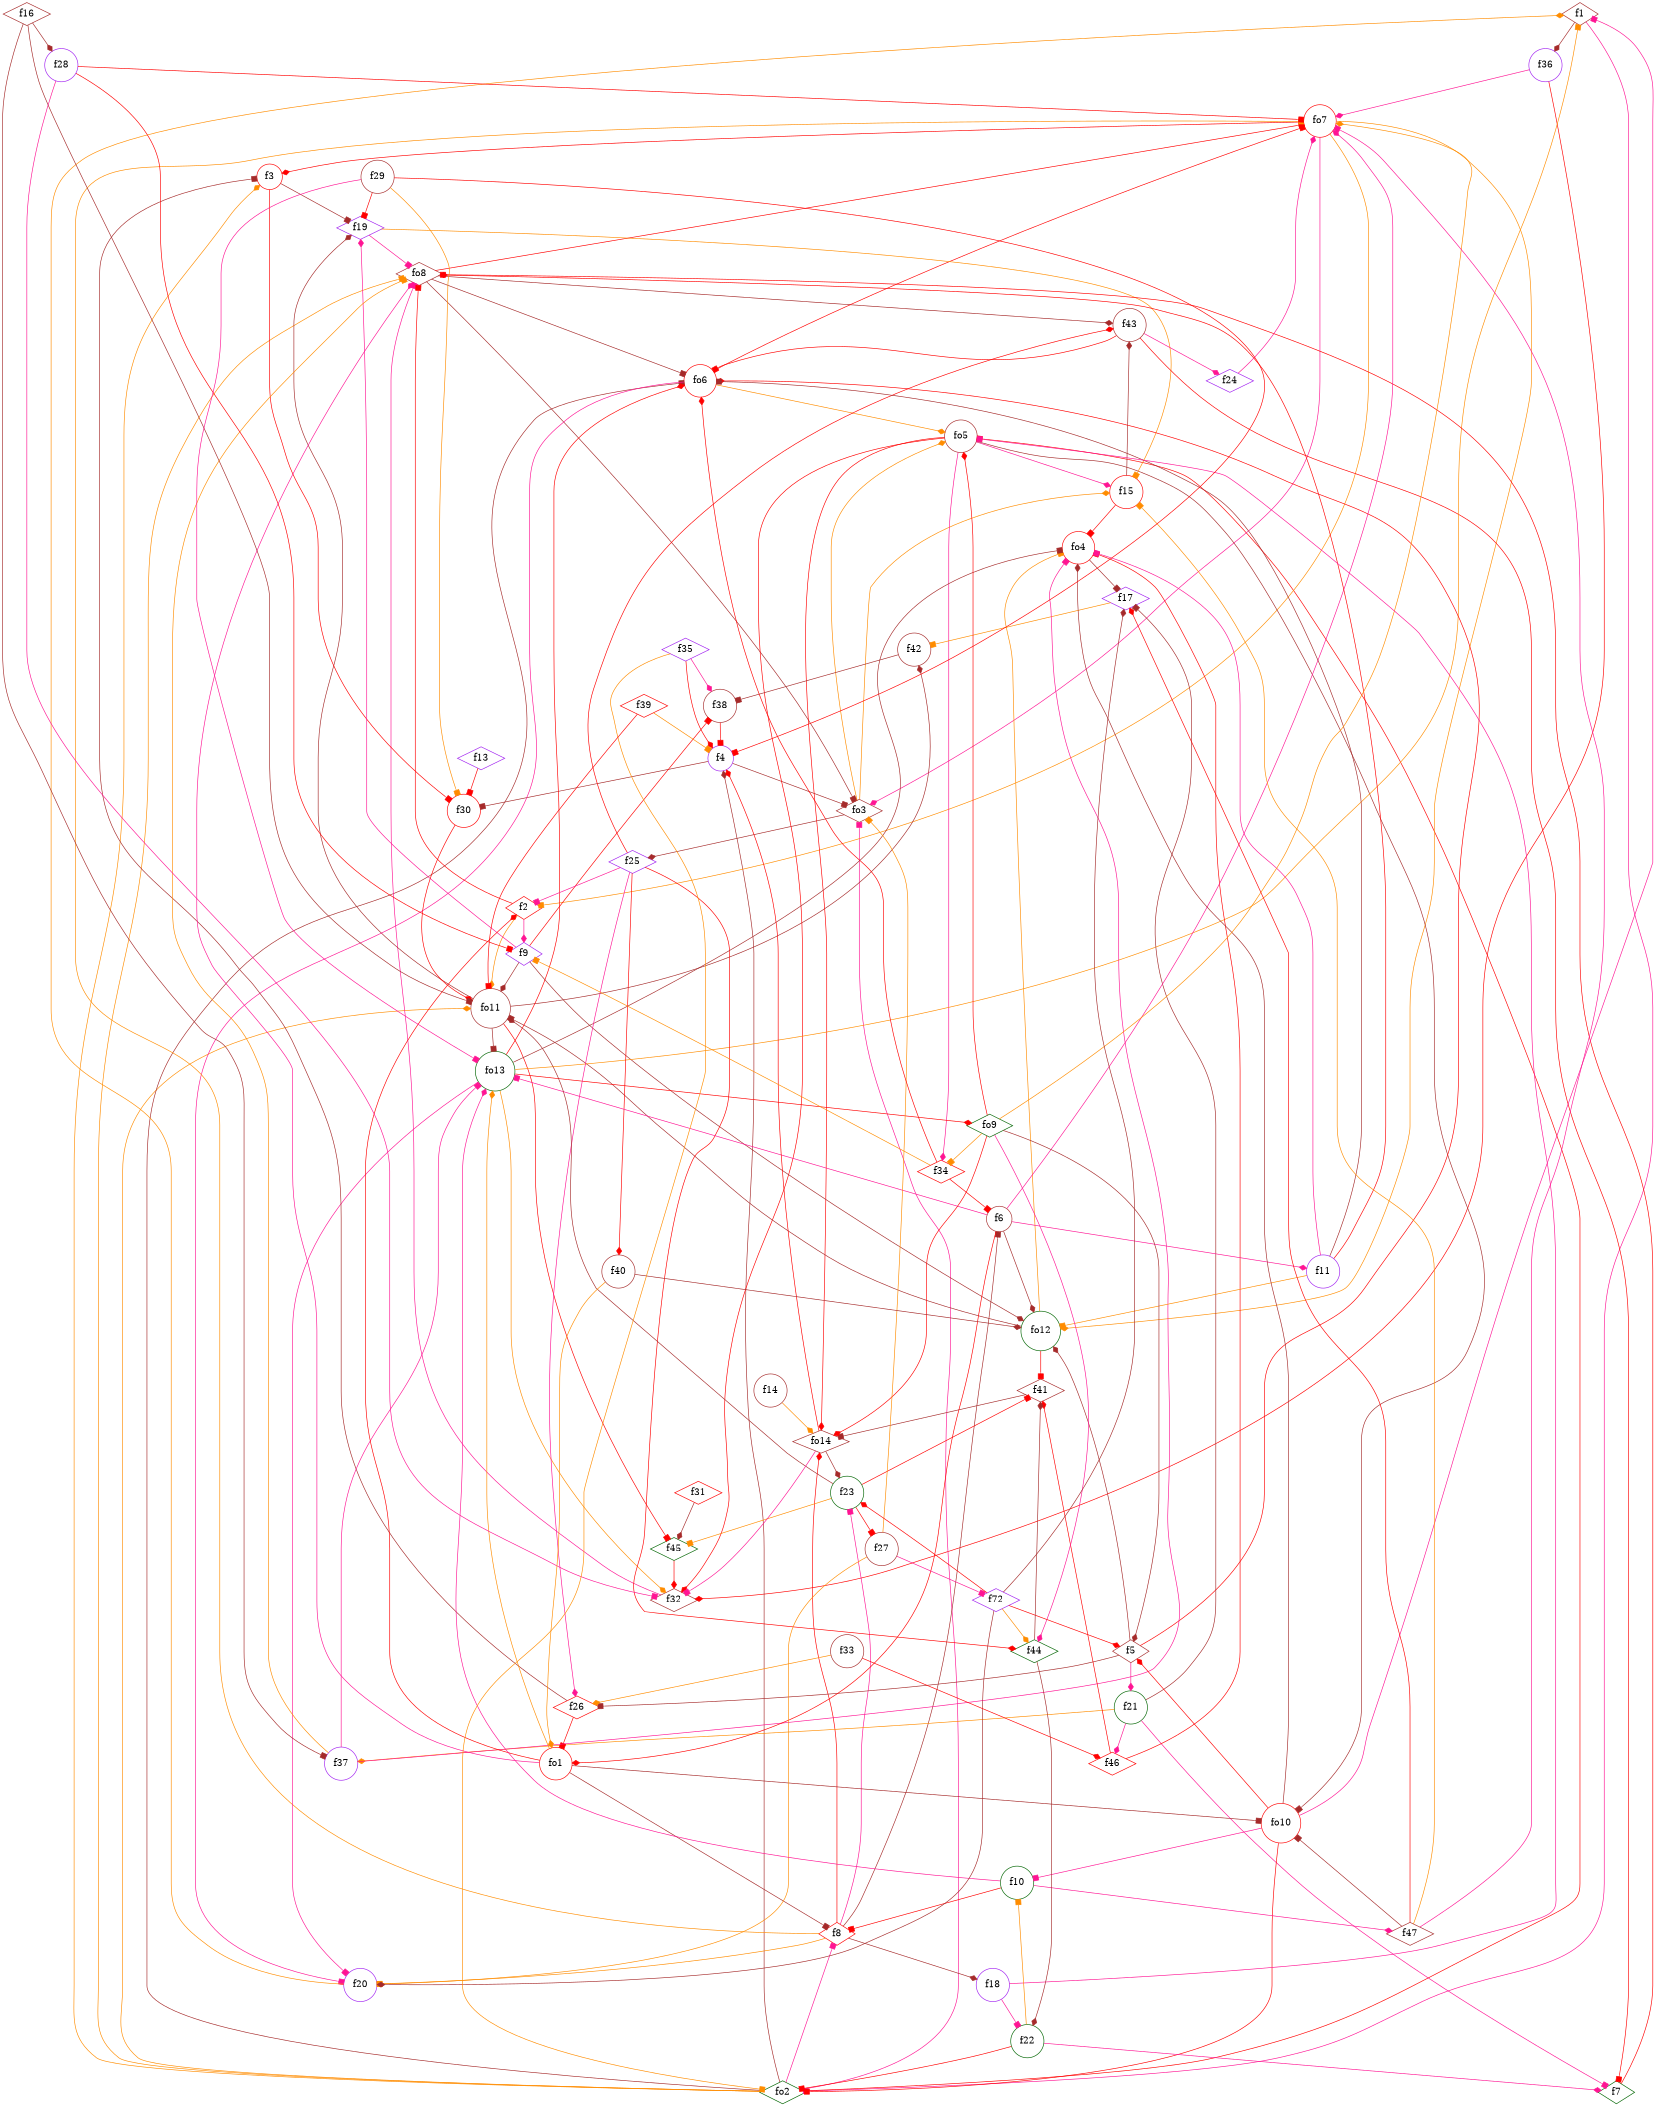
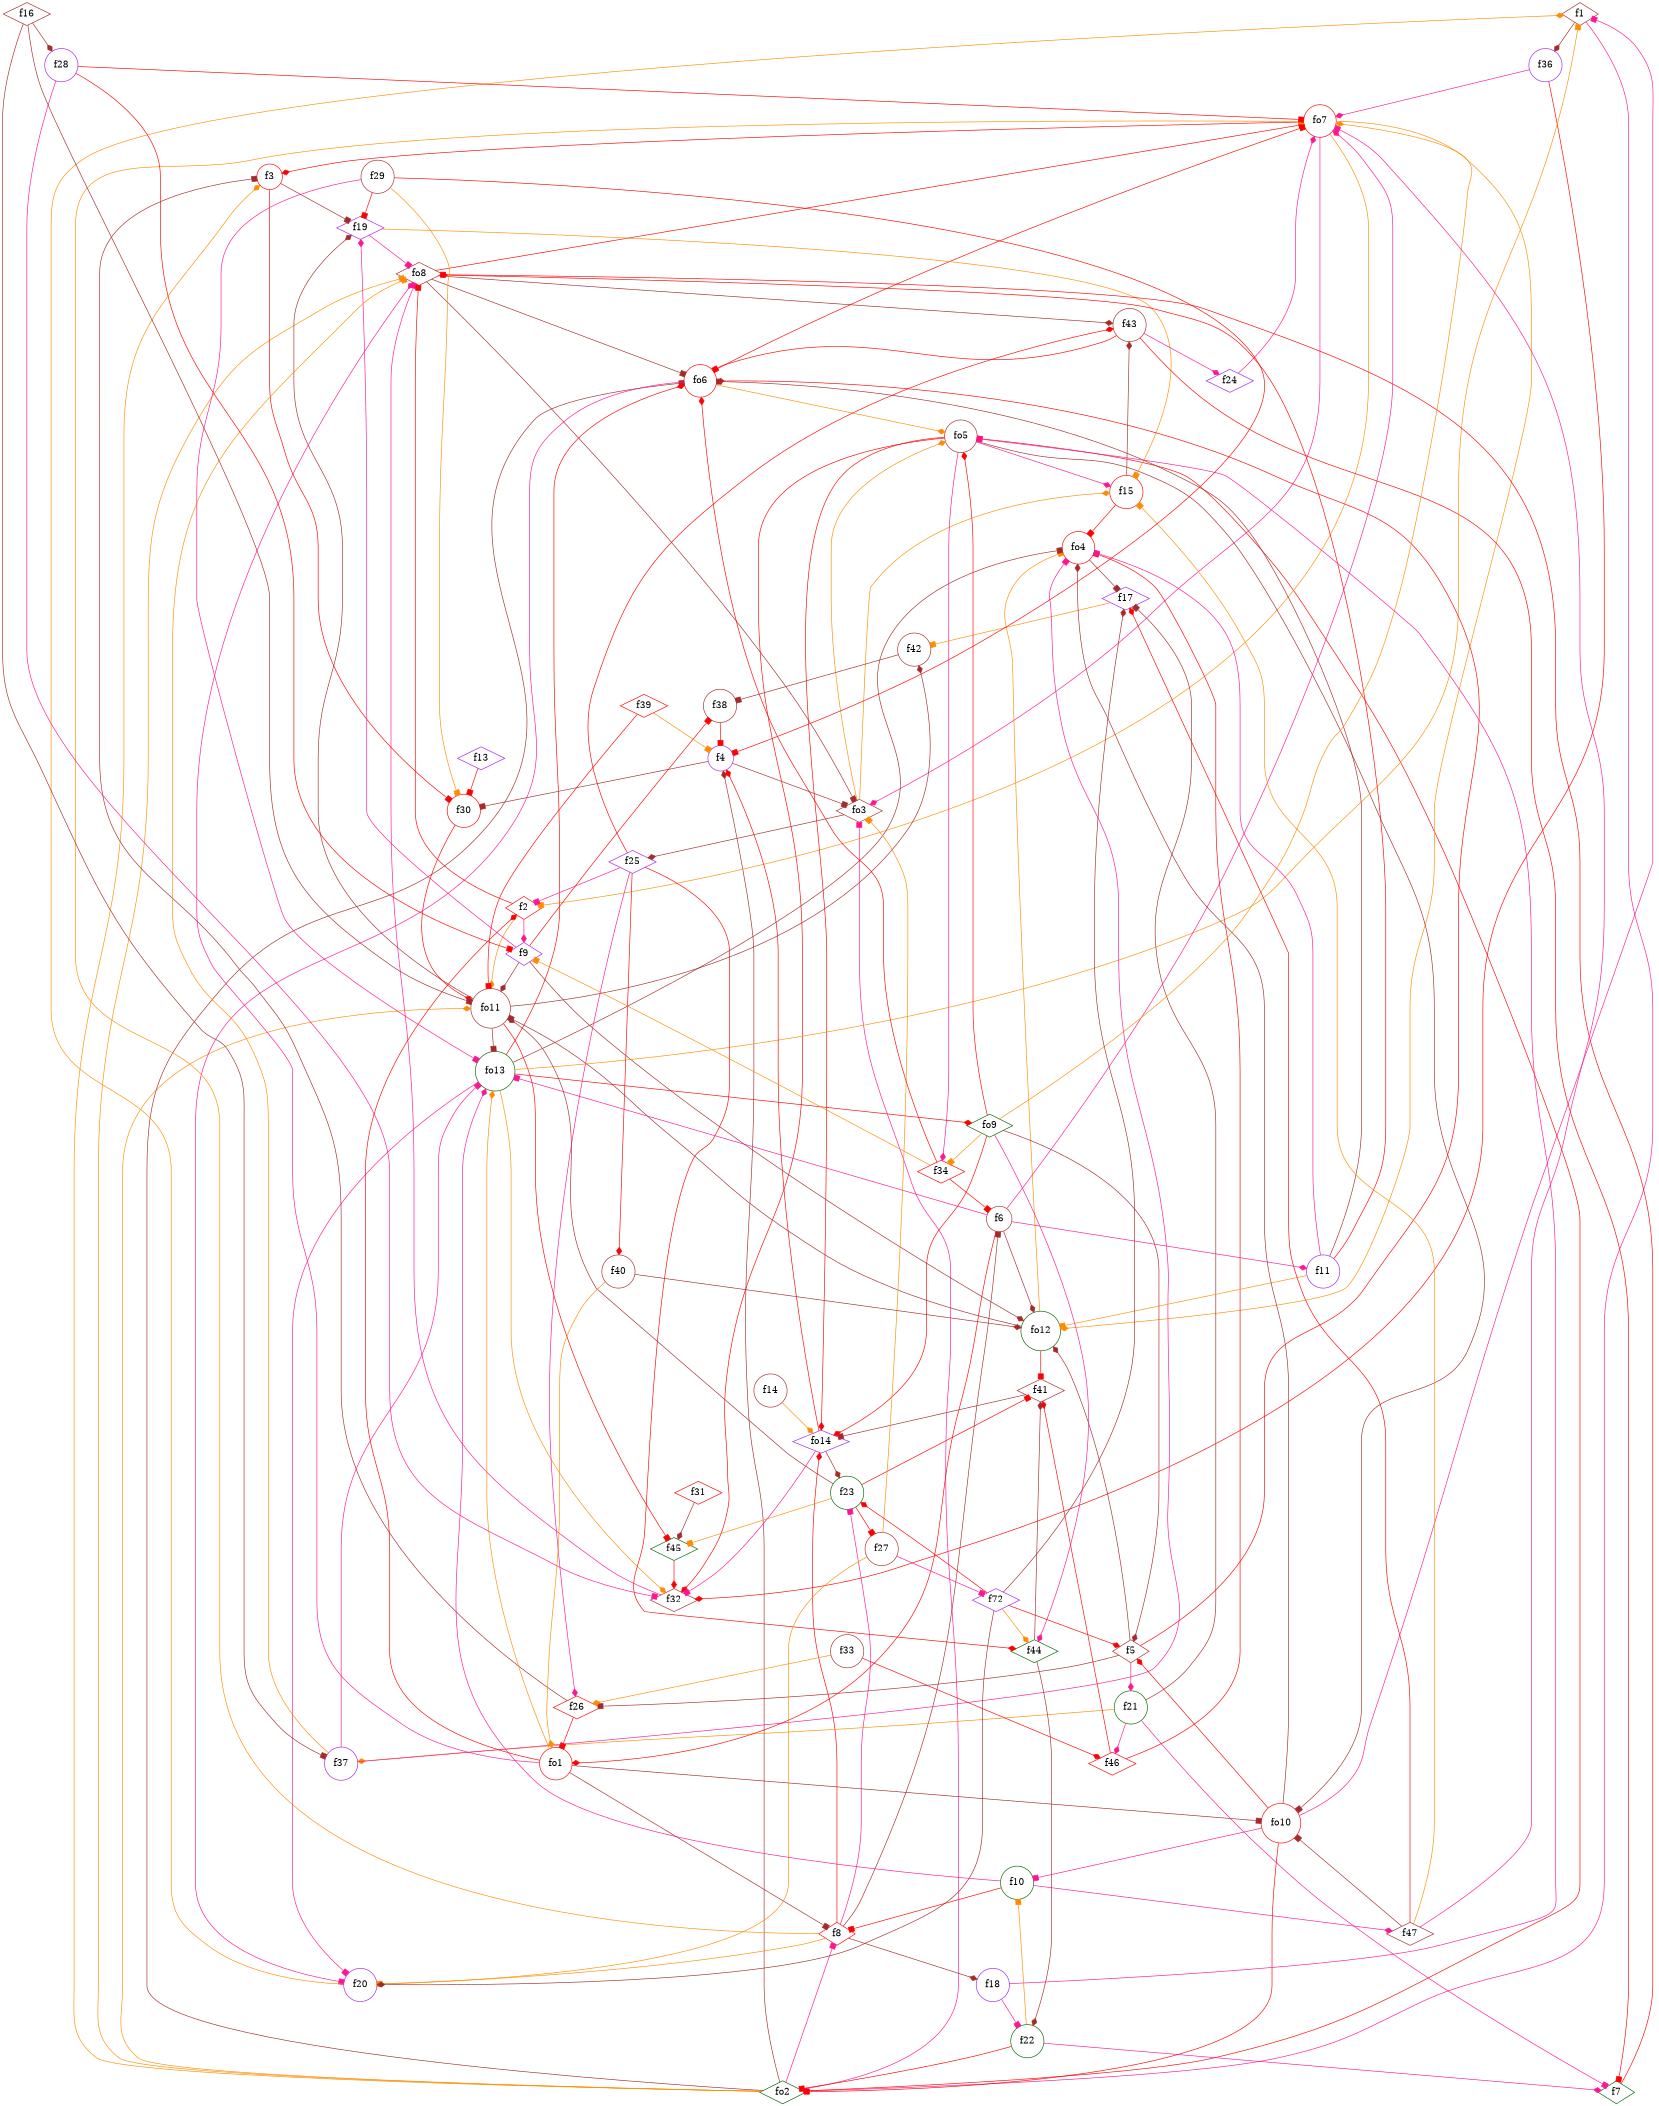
node "f35": removed
node "fo14": color brown -> purple
